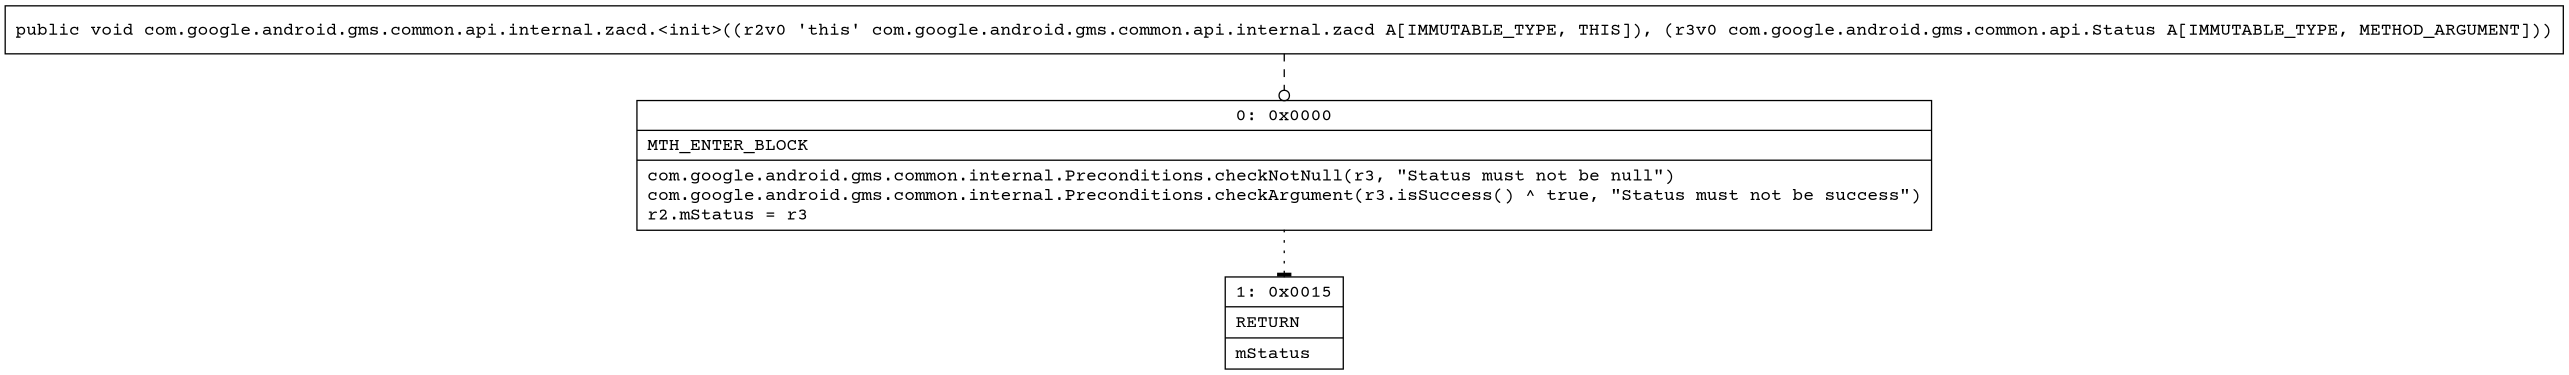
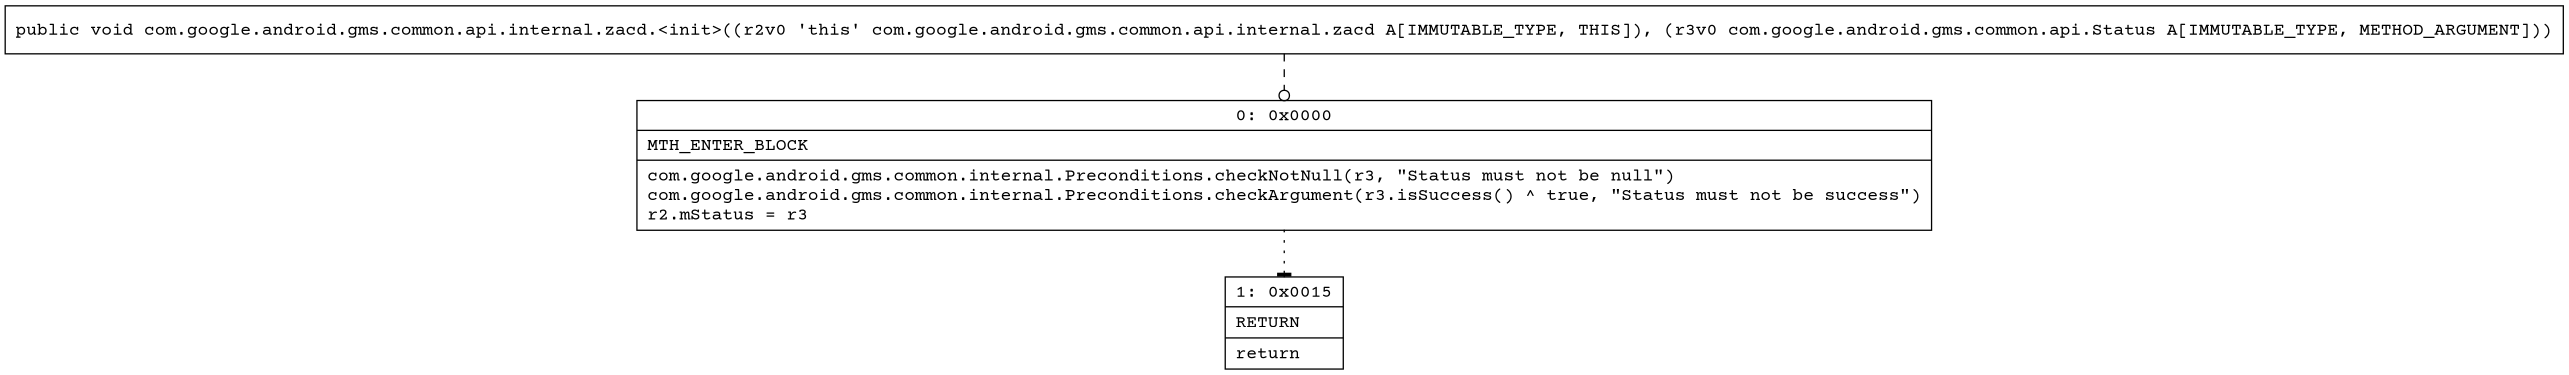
node "1: 0x0015": text "mStatus" -> "return"
